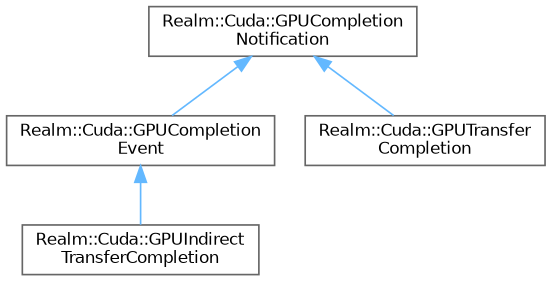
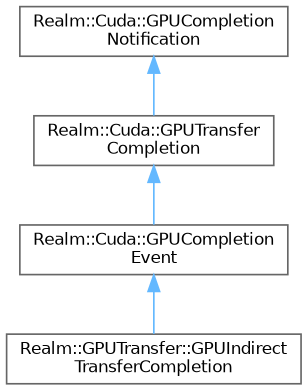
edge "Realm::Cuda::GPUCompletion Event" -> "Realm::Cuda::GPUCompletion Notification": now "Realm::Cuda::GPUCompletion Event" -> "Realm::Cuda::GPUTransfer Completion"
node "Realm::Cuda::GPUIndirect TransferCompletion": label "Realm::Cuda::GPUIndirect TransferCompletion" -> "Realm::GPUTransfer::GPUIndirect TransferCompletion"
